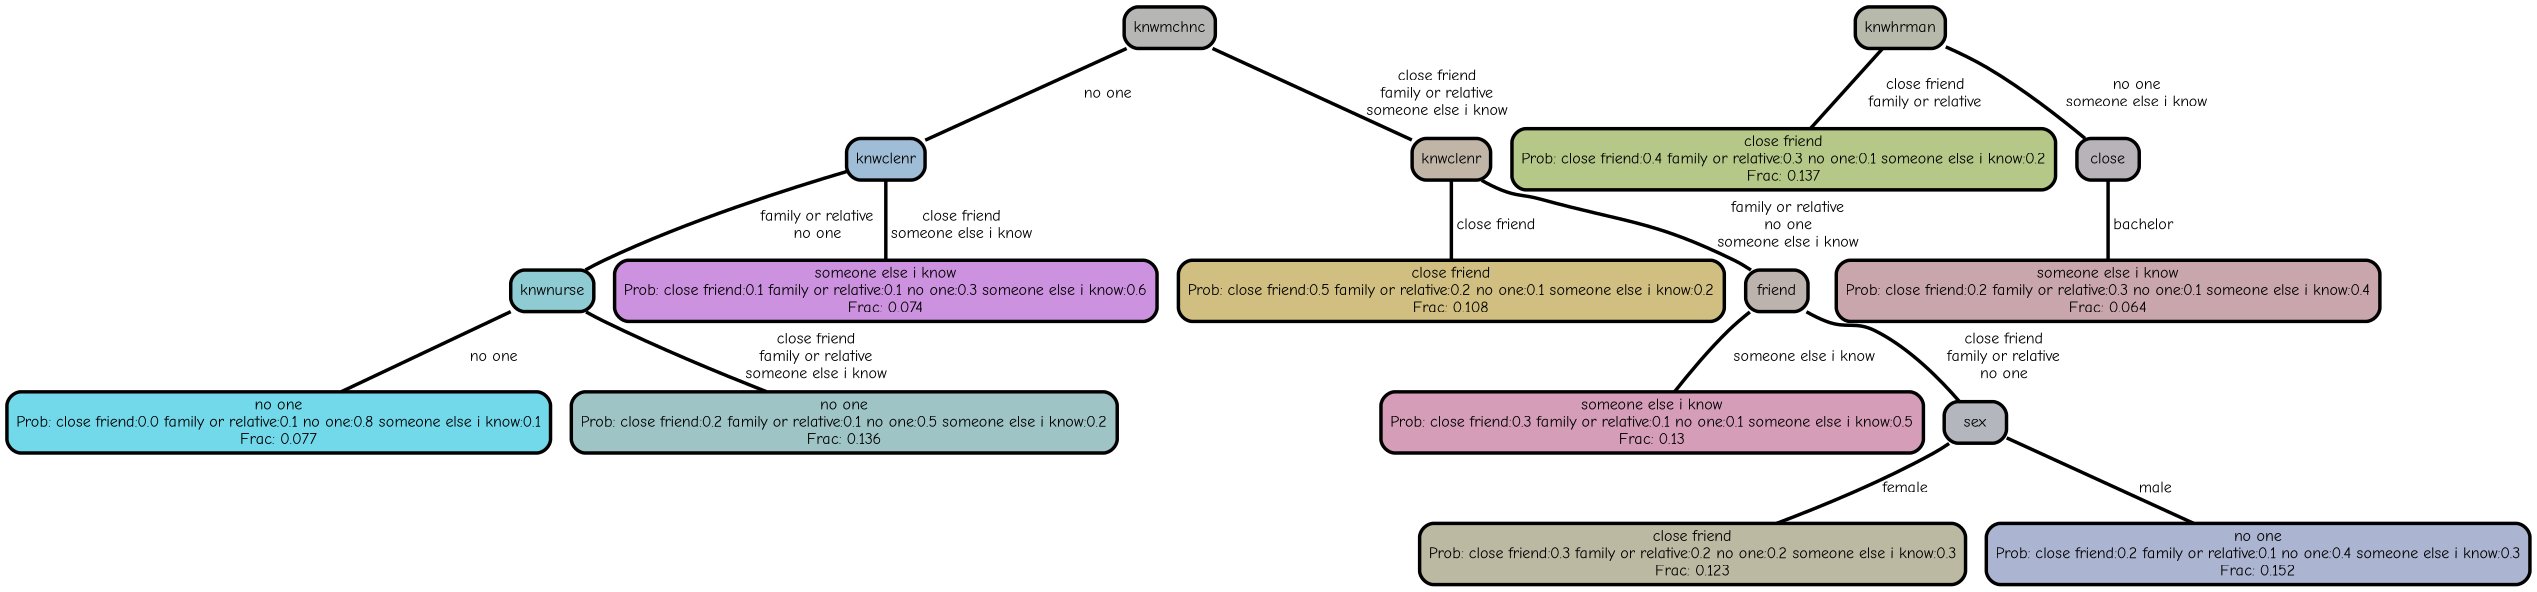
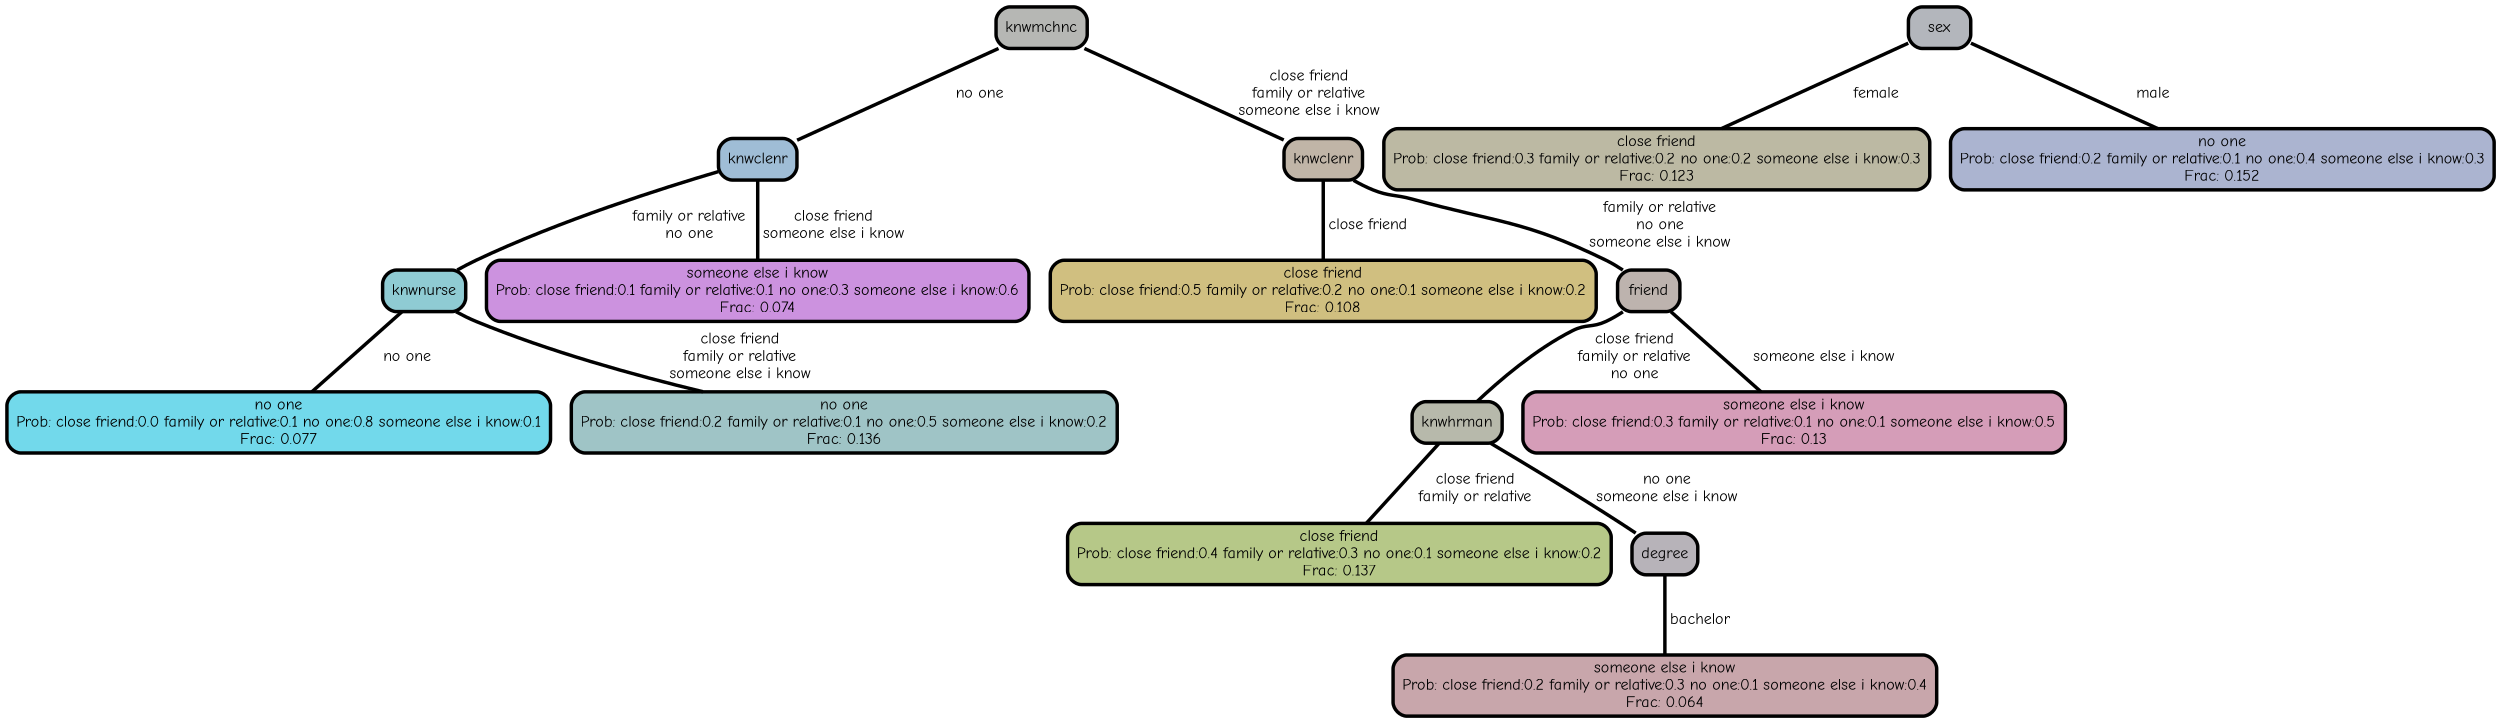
node "close": label "close" -> "degree"
edge "friend" -- "sex": now "friend" -- "knwhrman"
